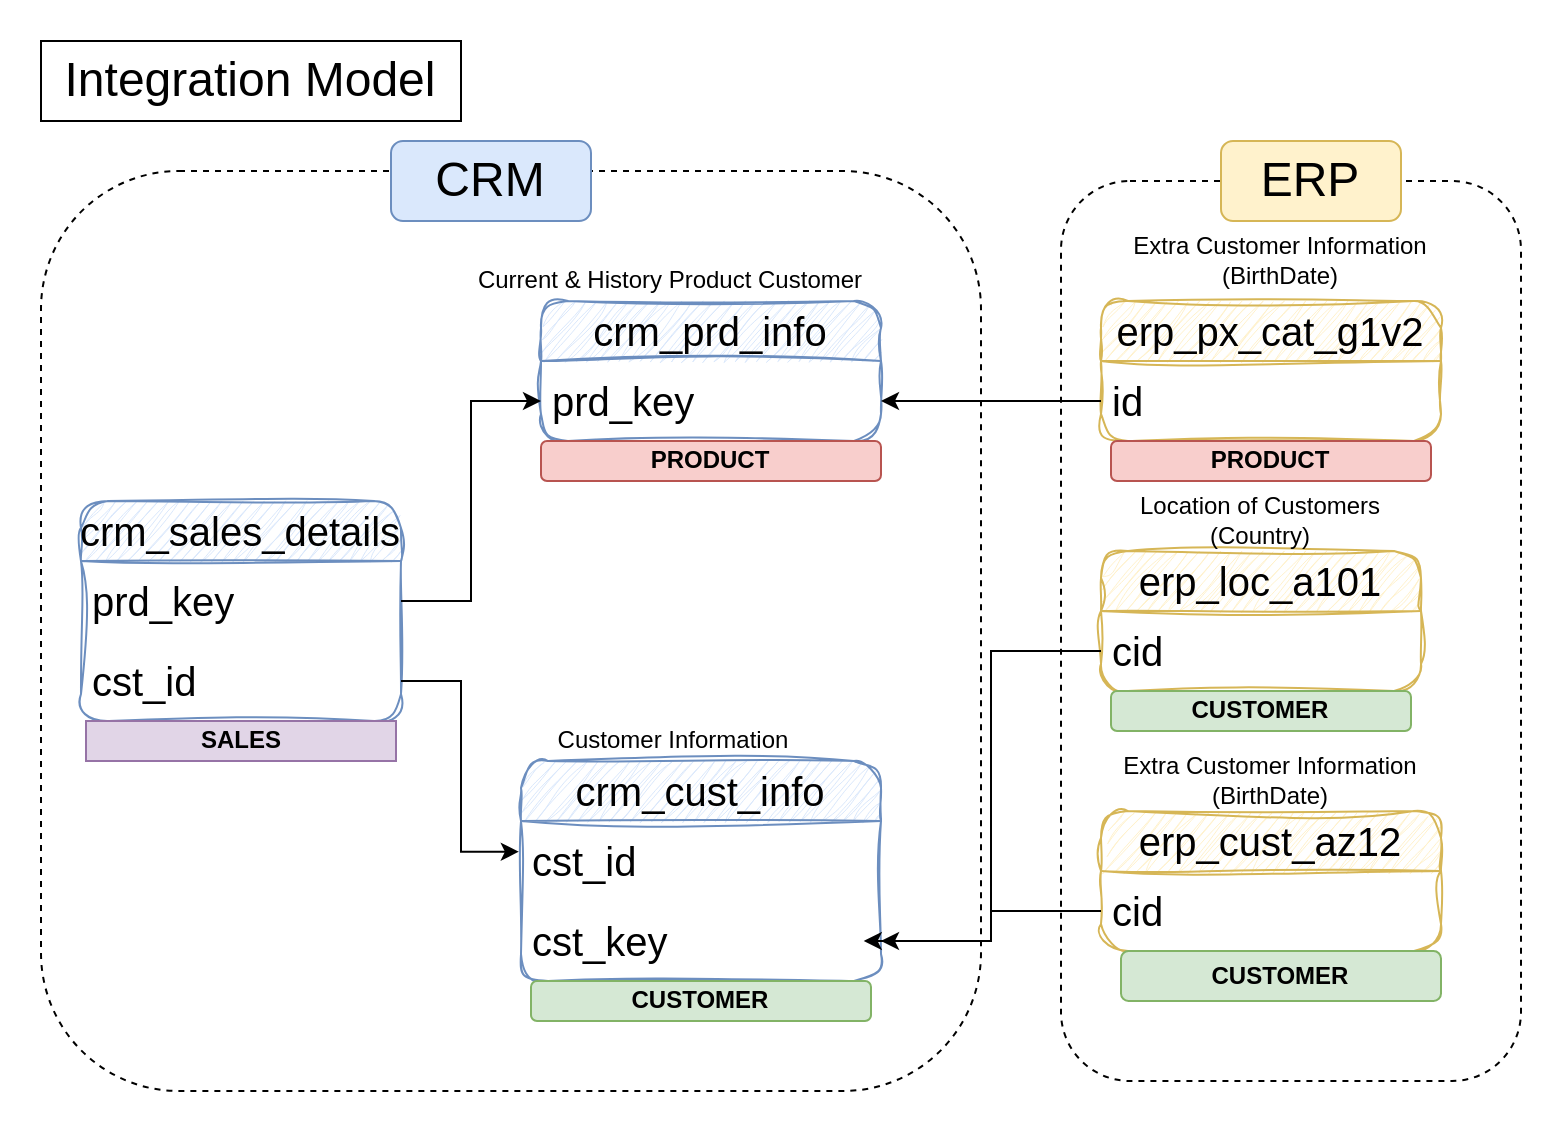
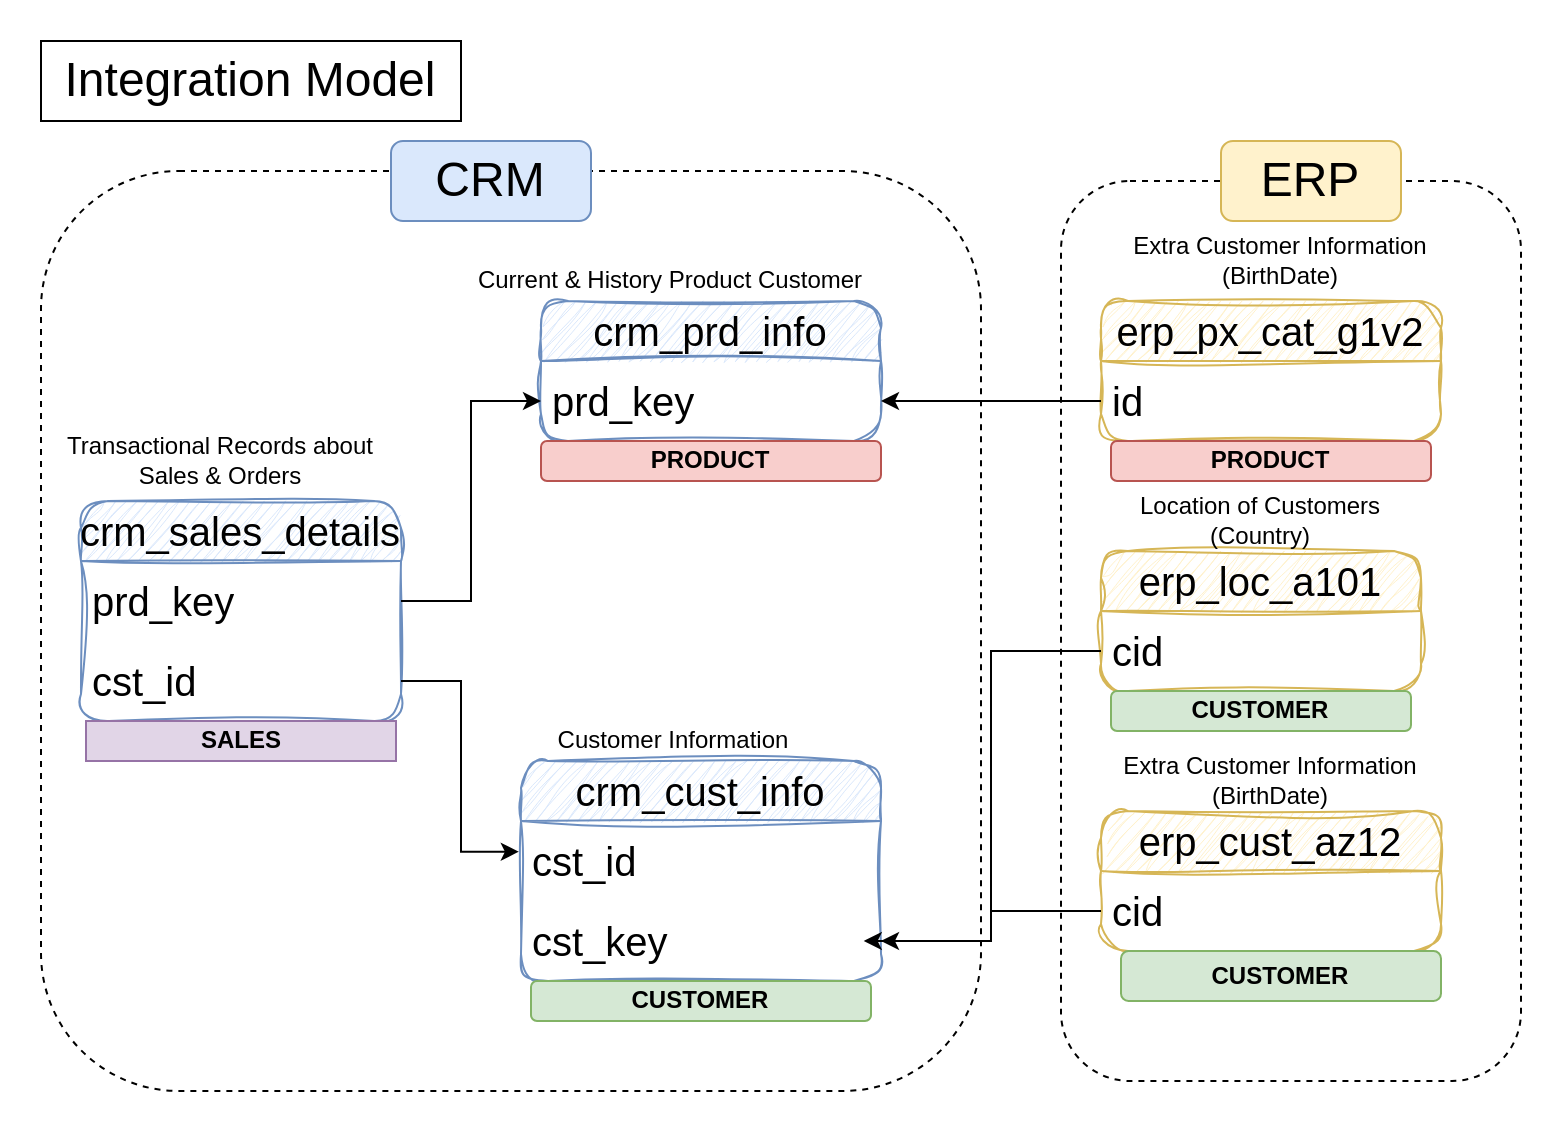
node "Transactional Records about Sales & Orders": added
